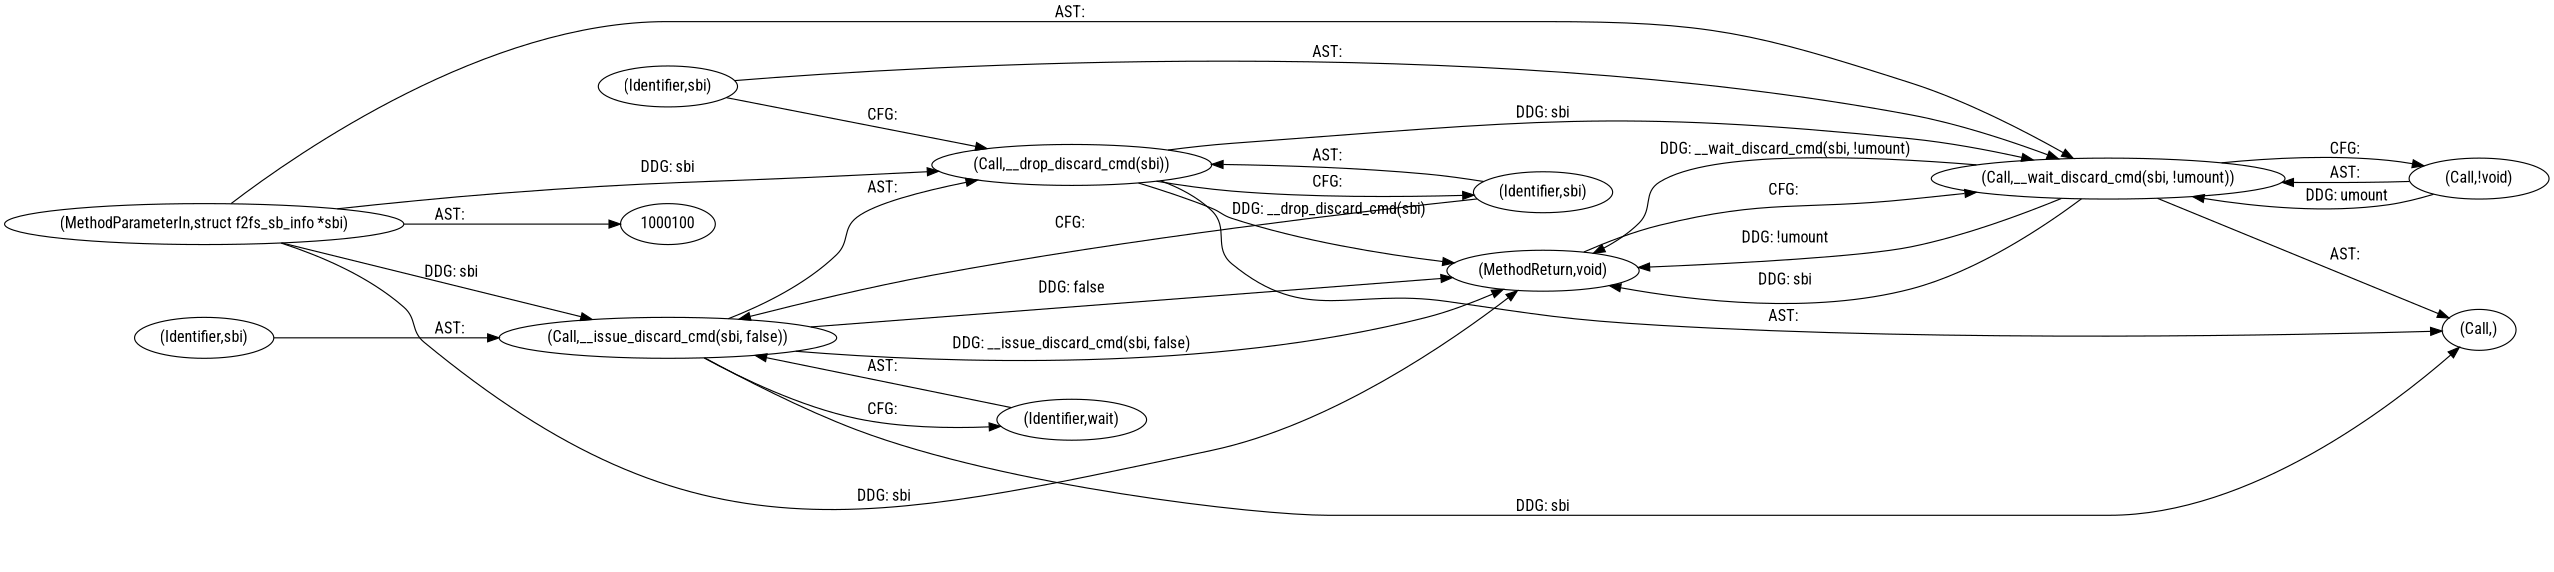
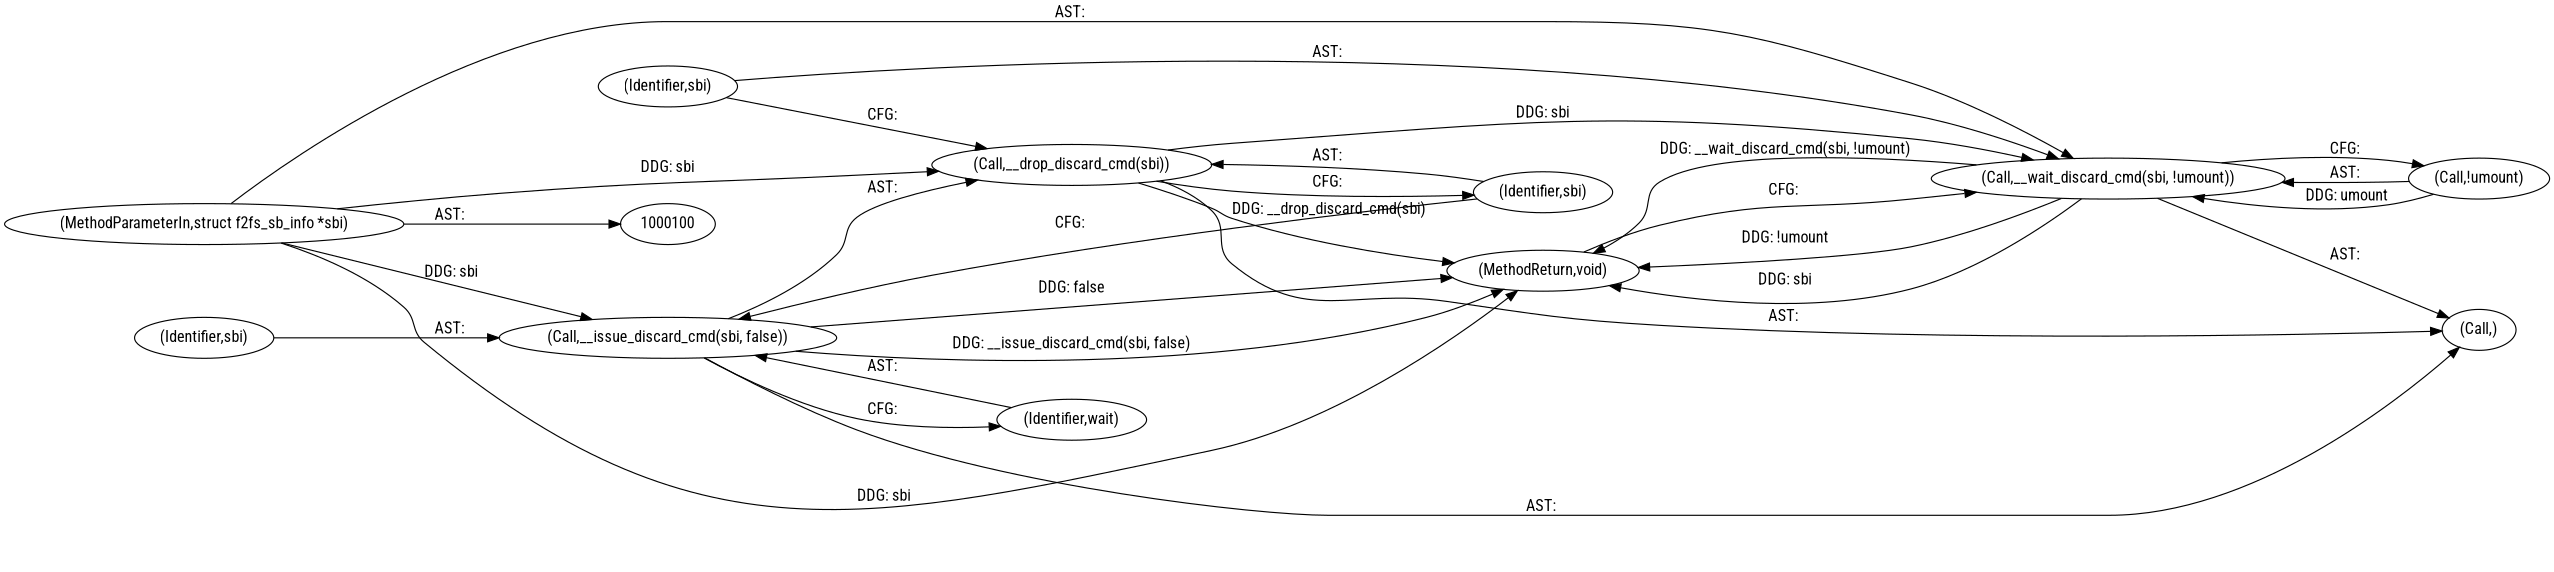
node "(Call,!void)": label "(Call,!void)" -> "(Call,!umount)"
edge "(Call,__issue_discard_cmd(sbi, false))" -> "(Call,)": label "DDG: sbi" -> "AST: "
